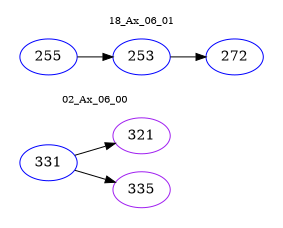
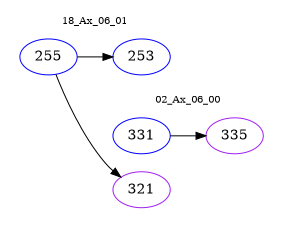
node "272": removed
edge "331" -> "321": now "255" -> "321"
